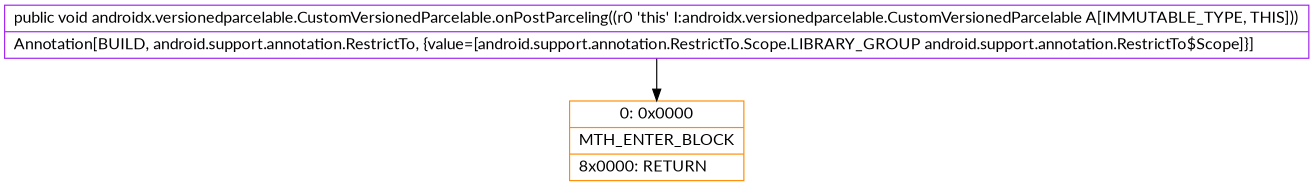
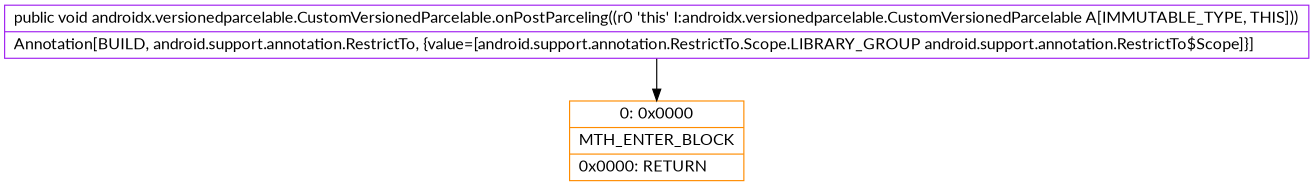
node "0: 0x0000": text "8x0000: RETURN" -> "0x0000: RETURN"
